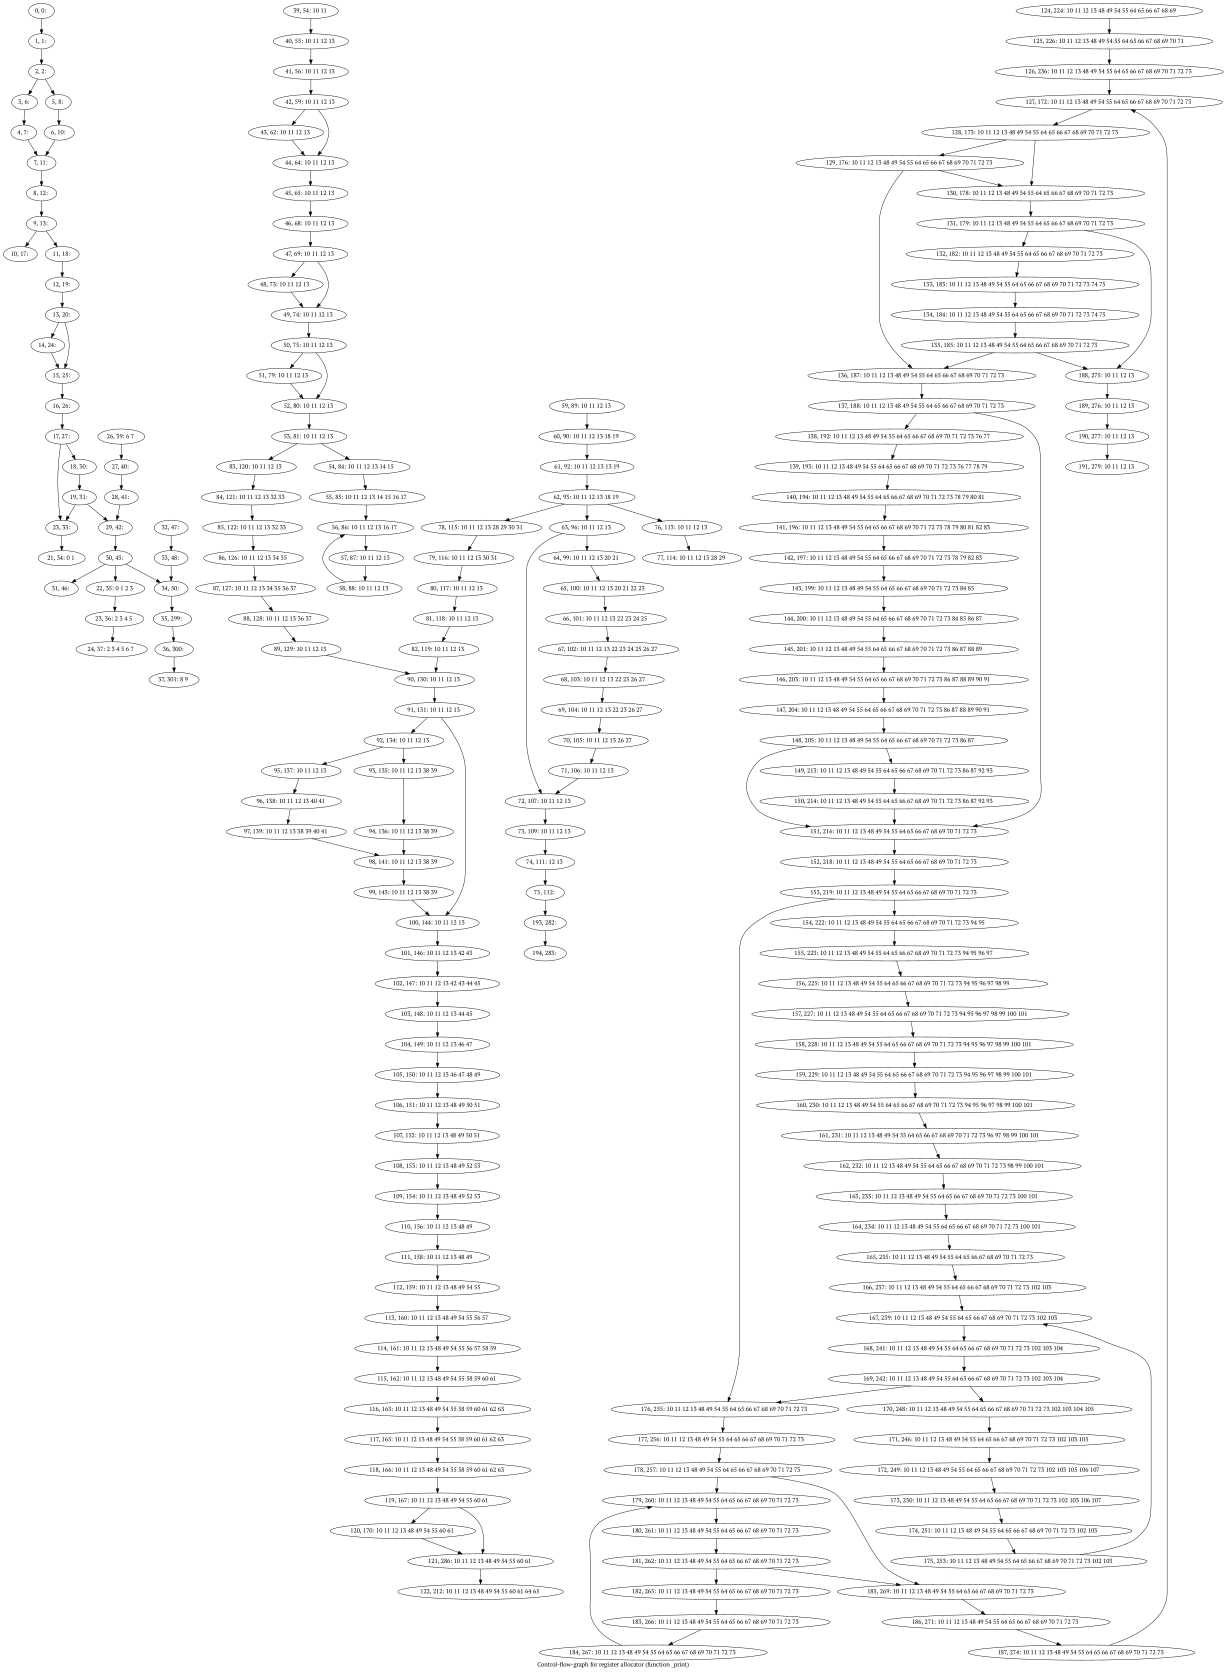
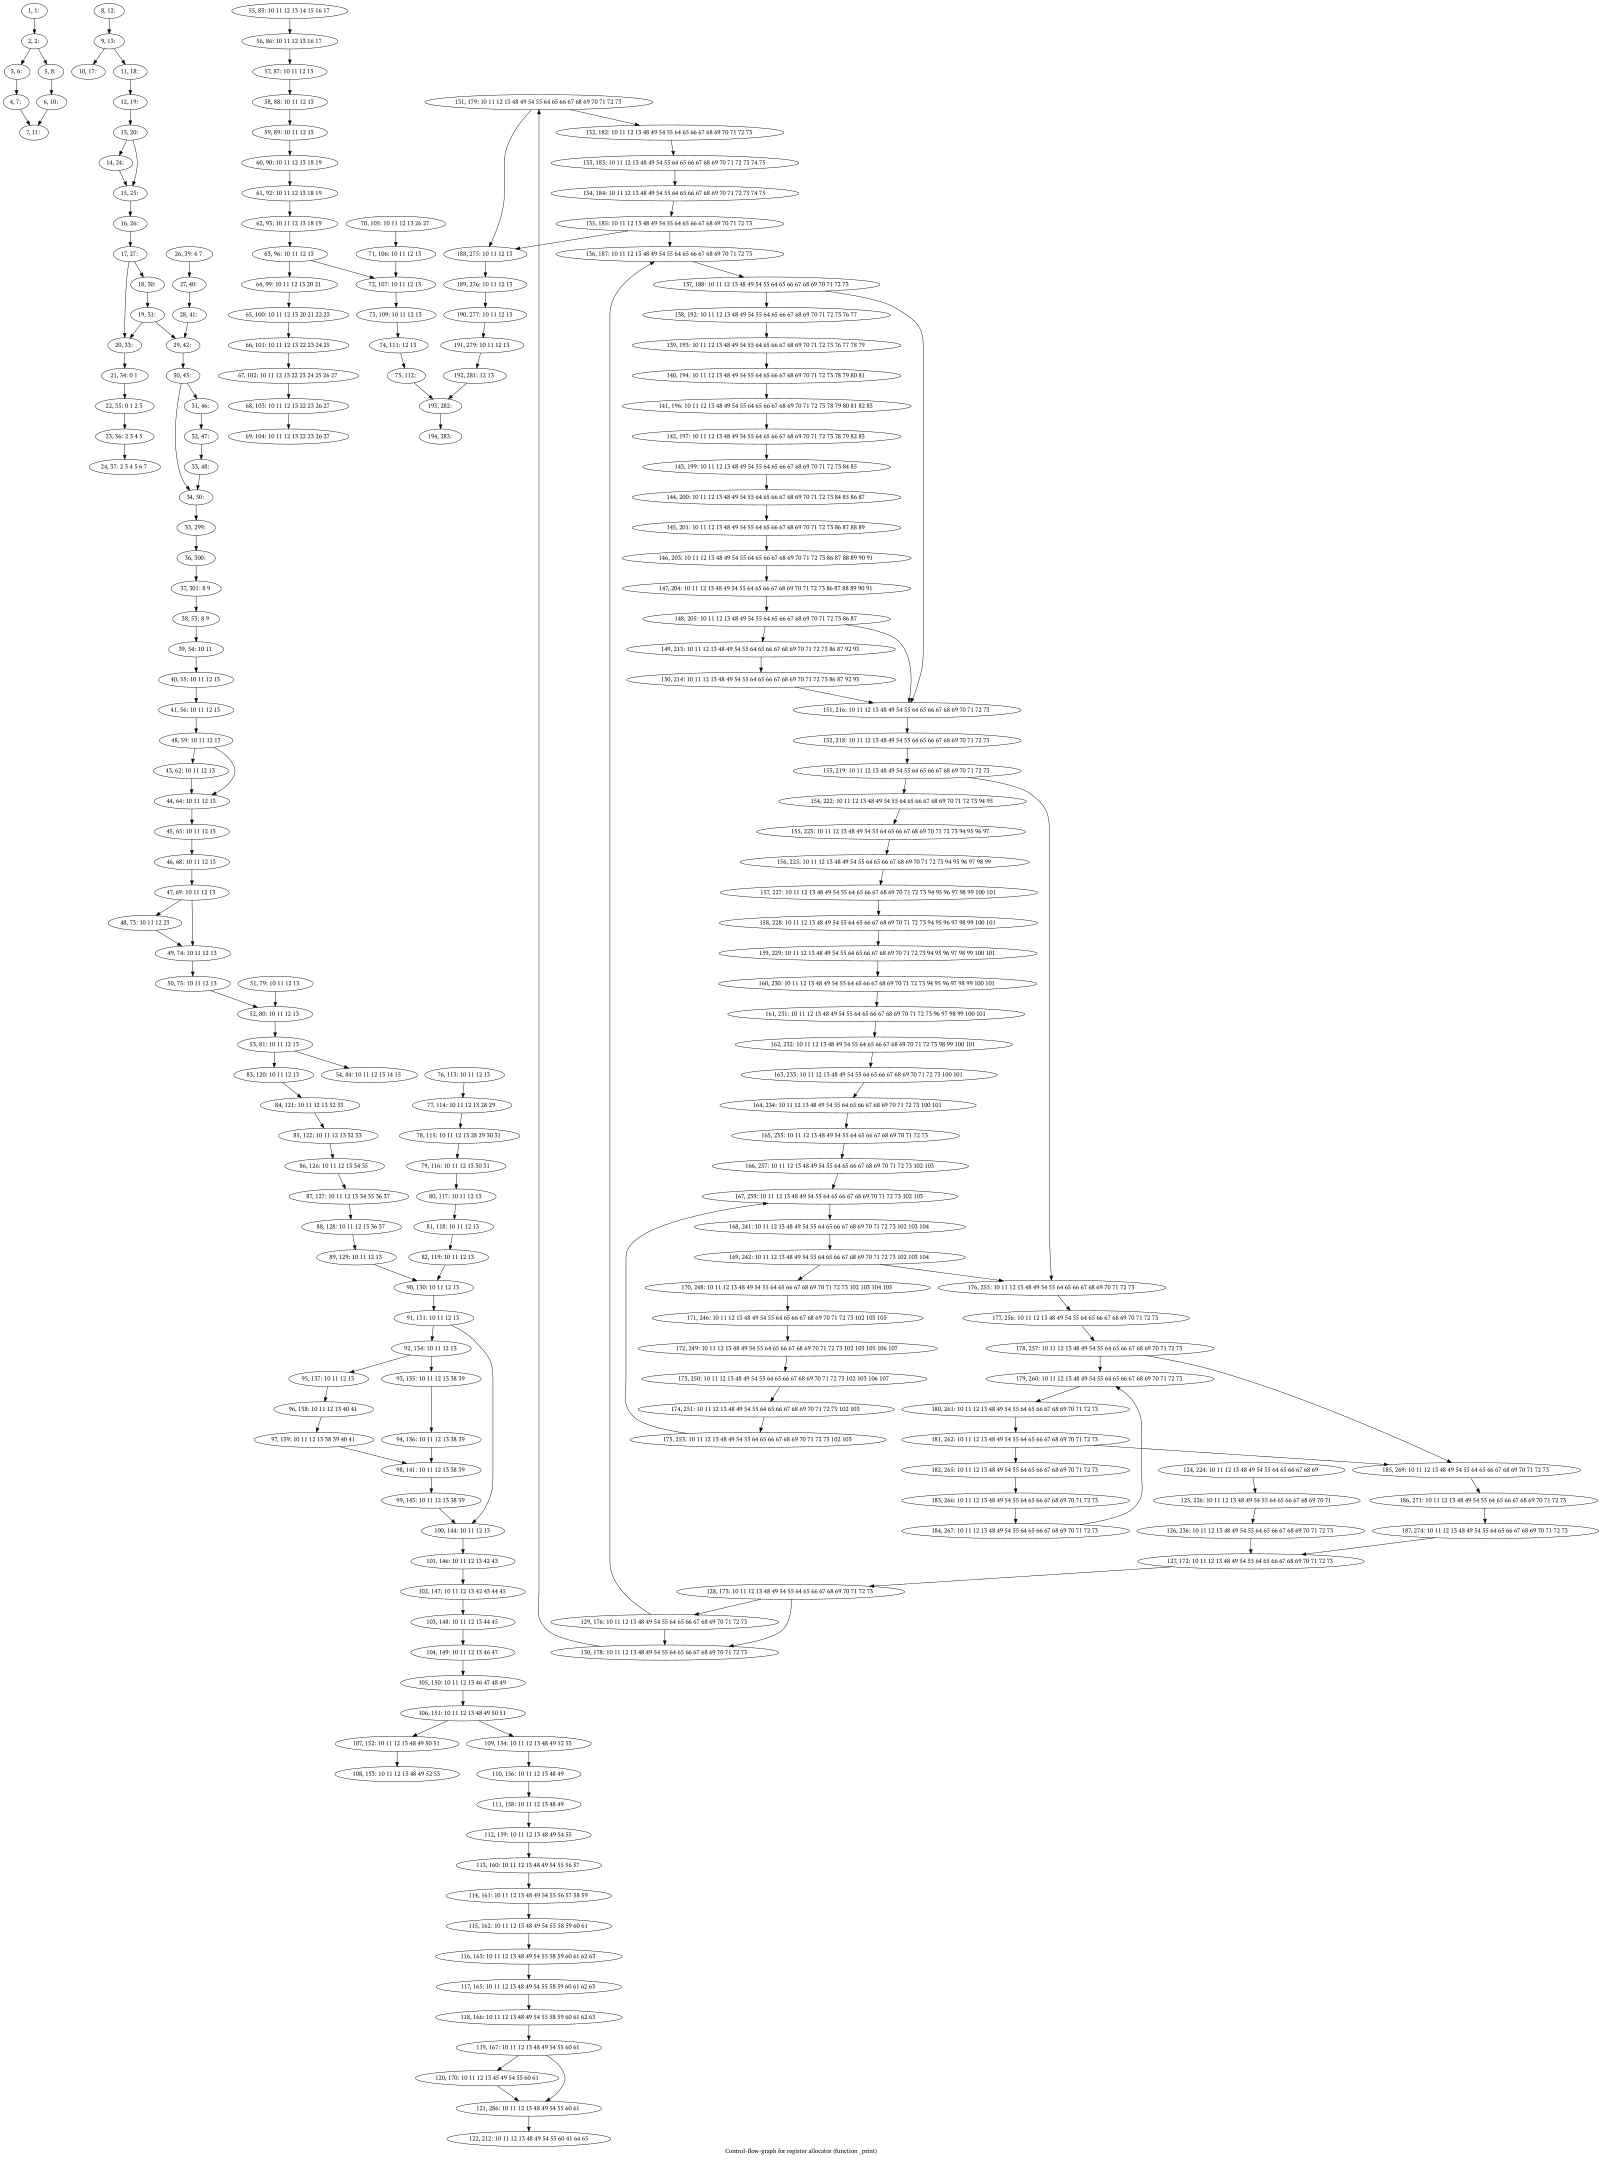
node "0, 0:": removed
node "42, 59: 10 11 12 13": label "42, 59: 10 11 12 13" -> "48, 59: 10 11 12 13"
edge "7, 11:" -> "8, 12:": removed
node "48, 73: 10 11 12 13": label "48, 73: 10 11 12 13" -> "48, 73: 10 11 12 23"
edge "50, 75: 10 11 12 13" -> "51, 79: 10 11 12 13": removed
node "192, 281: 12 13": added
edge "31, 46:" -> "32, 47:": added
node "61, 92: 10 11 12 13 13 19": label "61, 92: 10 11 12 13 13 19" -> "61, 92: 10 11 12 13 18 19"
edge "54, 84: 10 11 12 13 14 15" -> "55, 85: 10 11 12 13 14 15 16 17": removed
edge "62, 93: 10 11 12 13 18 19" -> "78, 115: 10 11 12 13 28 29 30 31": now "77, 114: 10 11 12 13 28 29" -> "78, 115: 10 11 12 13 28 29 30 31"
edge "62, 93: 10 11 12 13 18 19" -> "76, 113: 10 11 12 13": removed
node "23, 33:": label "23, 33:" -> "20, 33:"
edge "58, 88: 10 11 12 13" -> "56, 86: 10 11 12 13 16 17": now "58, 88: 10 11 12 13" -> "59, 89: 10 11 12 13"
edge "30, 43:" -> "22, 35: 0 1 2 3": now "21, 34: 0 1" -> "22, 35: 0 1 2 3"
node "38, 53: 8 9": added
edge "69, 104: 10 11 12 13 22 23 26 27" -> "70, 105: 10 11 12 13 26 27": removed
edge "108, 153: 10 11 12 13 48 49 52 53" -> "109, 154: 10 11 12 13 48 49 52 53": now "106, 151: 10 11 12 13 48 49 50 51" -> "109, 154: 10 11 12 13 48 49 52 53"
node "120, 170: 10 11 12 13 48 49 54 55 60 61": label "120, 170: 10 11 12 13 48 49 54 55 60 61" -> "120, 170: 10 11 12 13 45 49 54 55 60 61"
node "122, 212: 10 11 12 13 48 49 54 55 60 61 64 65": label "122, 212: 10 11 12 13 48 49 54 55 60 61 64 65" -> "122, 212: 10 11 12 13 48 49 54 55 60 41 64 65"
